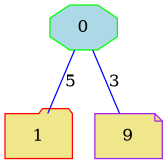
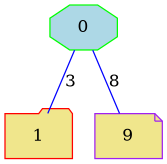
edge "0" -- "1": label "5" -> "3"
edge "0" -- "9": label "3" -> "8"
